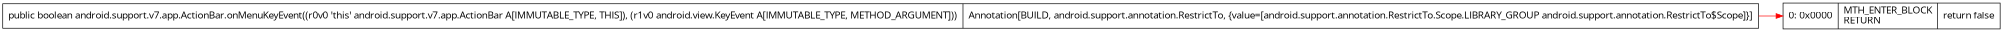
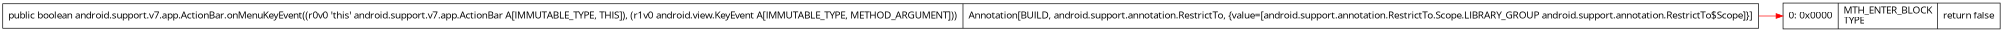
node "0: 0x0000": text "RETURN" -> "TYPE"
